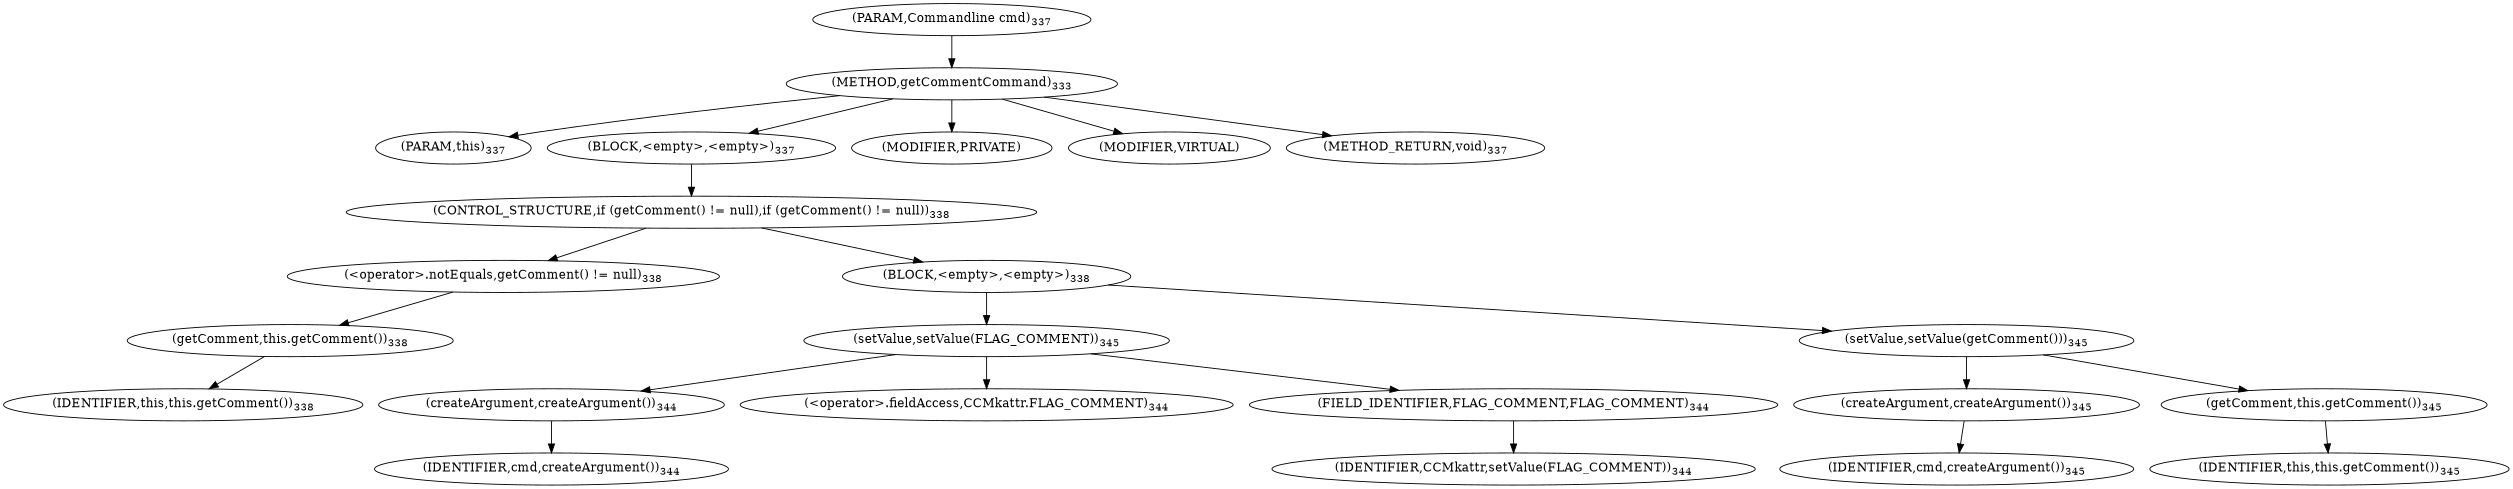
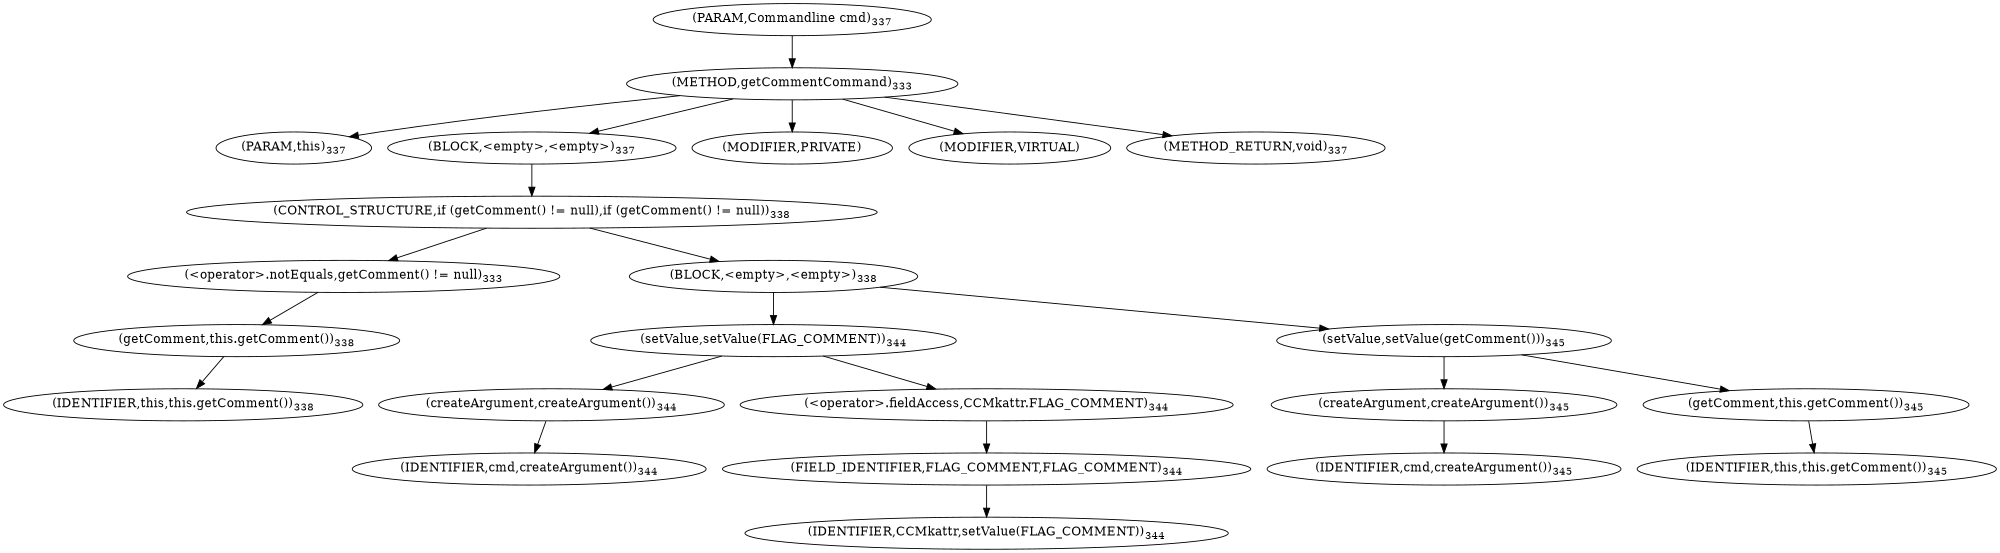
node "(<operator>.notEquals,getComment() != null)": text "338" -> "333"
node "(setValue,setValue(FLAG_COMMENT))": text "345" -> "344"
edge "(setValue,setValue(FLAG_COMMENT))" -> "(FIELD_IDENTIFIER,FLAG_COMMENT,FLAG_COMMENT)": now "(<operator>.fieldAccess,CCMkattr.FLAG_COMMENT)" -> "(FIELD_IDENTIFIER,FLAG_COMMENT,FLAG_COMMENT)"
